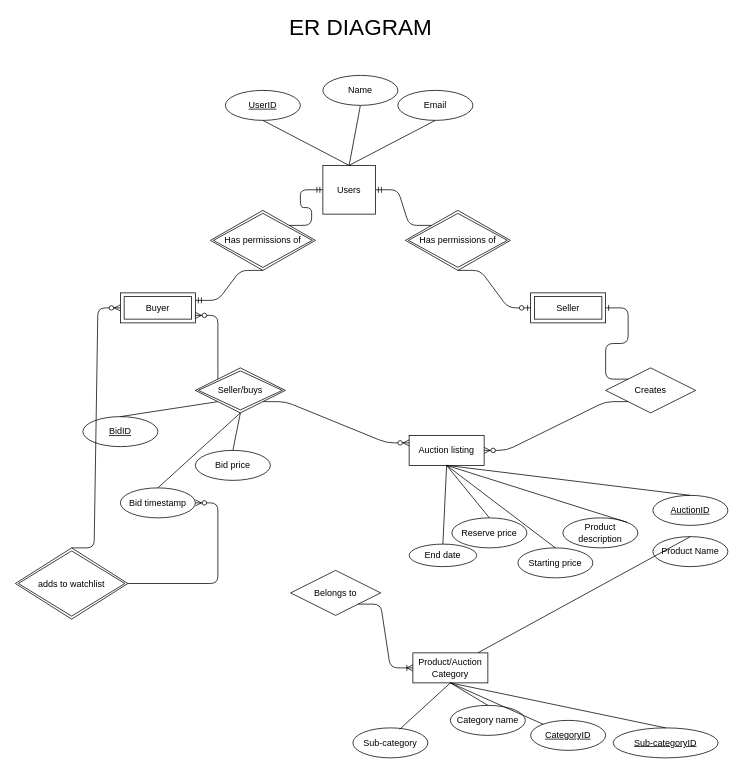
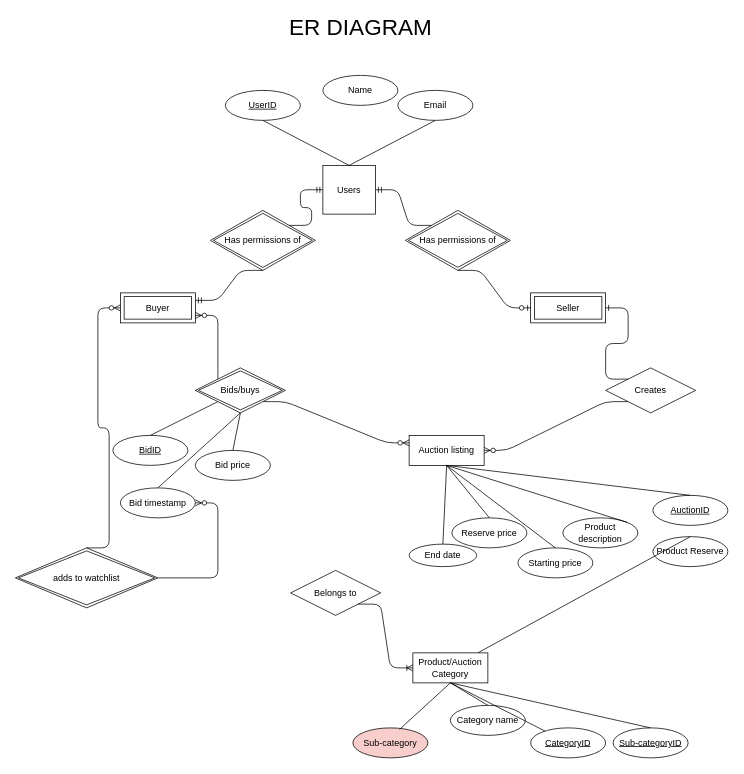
edge "Name" -- "Users": removed
node "Seller/buys": label "Seller/buys" -> "Bids/buys"
node "BidID": moved (120, 432) -> (150, 450)
node "Product Name": label "Product Name" -> "Product Reserve"
node "adds to watchlist": size 113x71 -> 143x60
node "CategoryID": moved (568, 735) -> (568, 743)
node "Sub-category": fillcolor #ffffff -> #f8cecc
node "Sub-categoryID": size 105x30 -> 75x30
